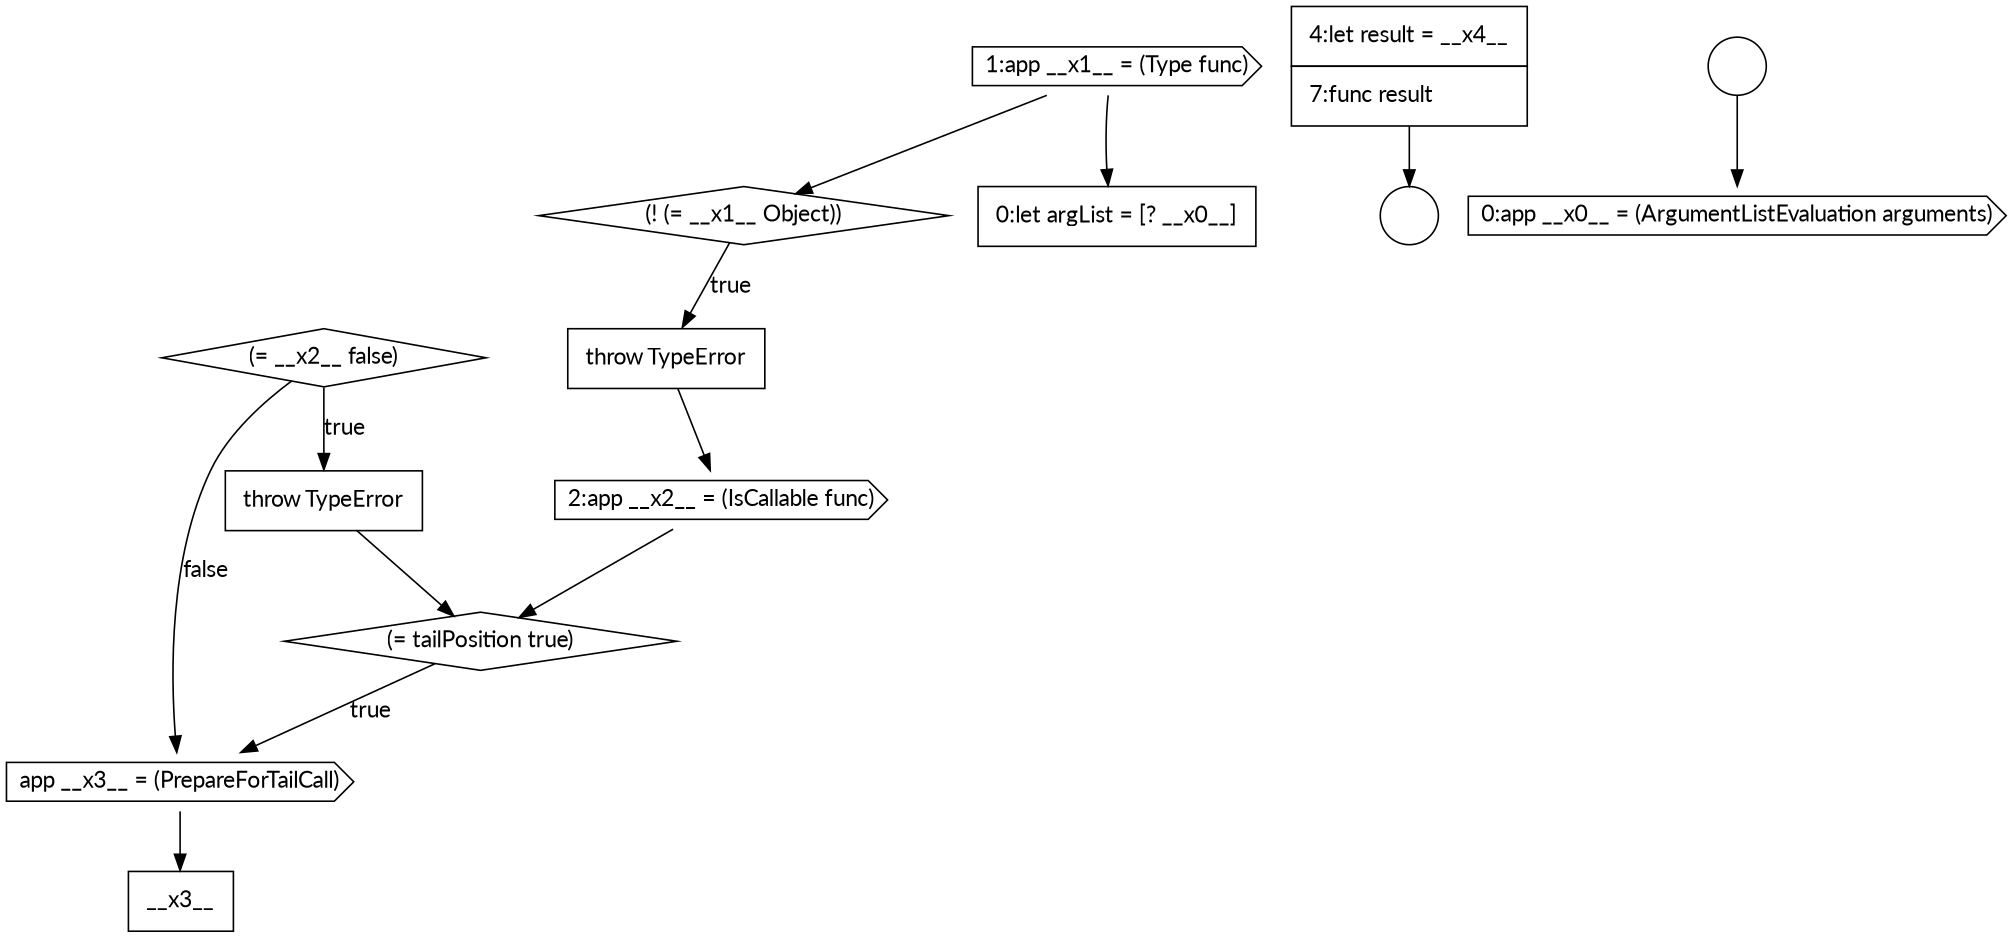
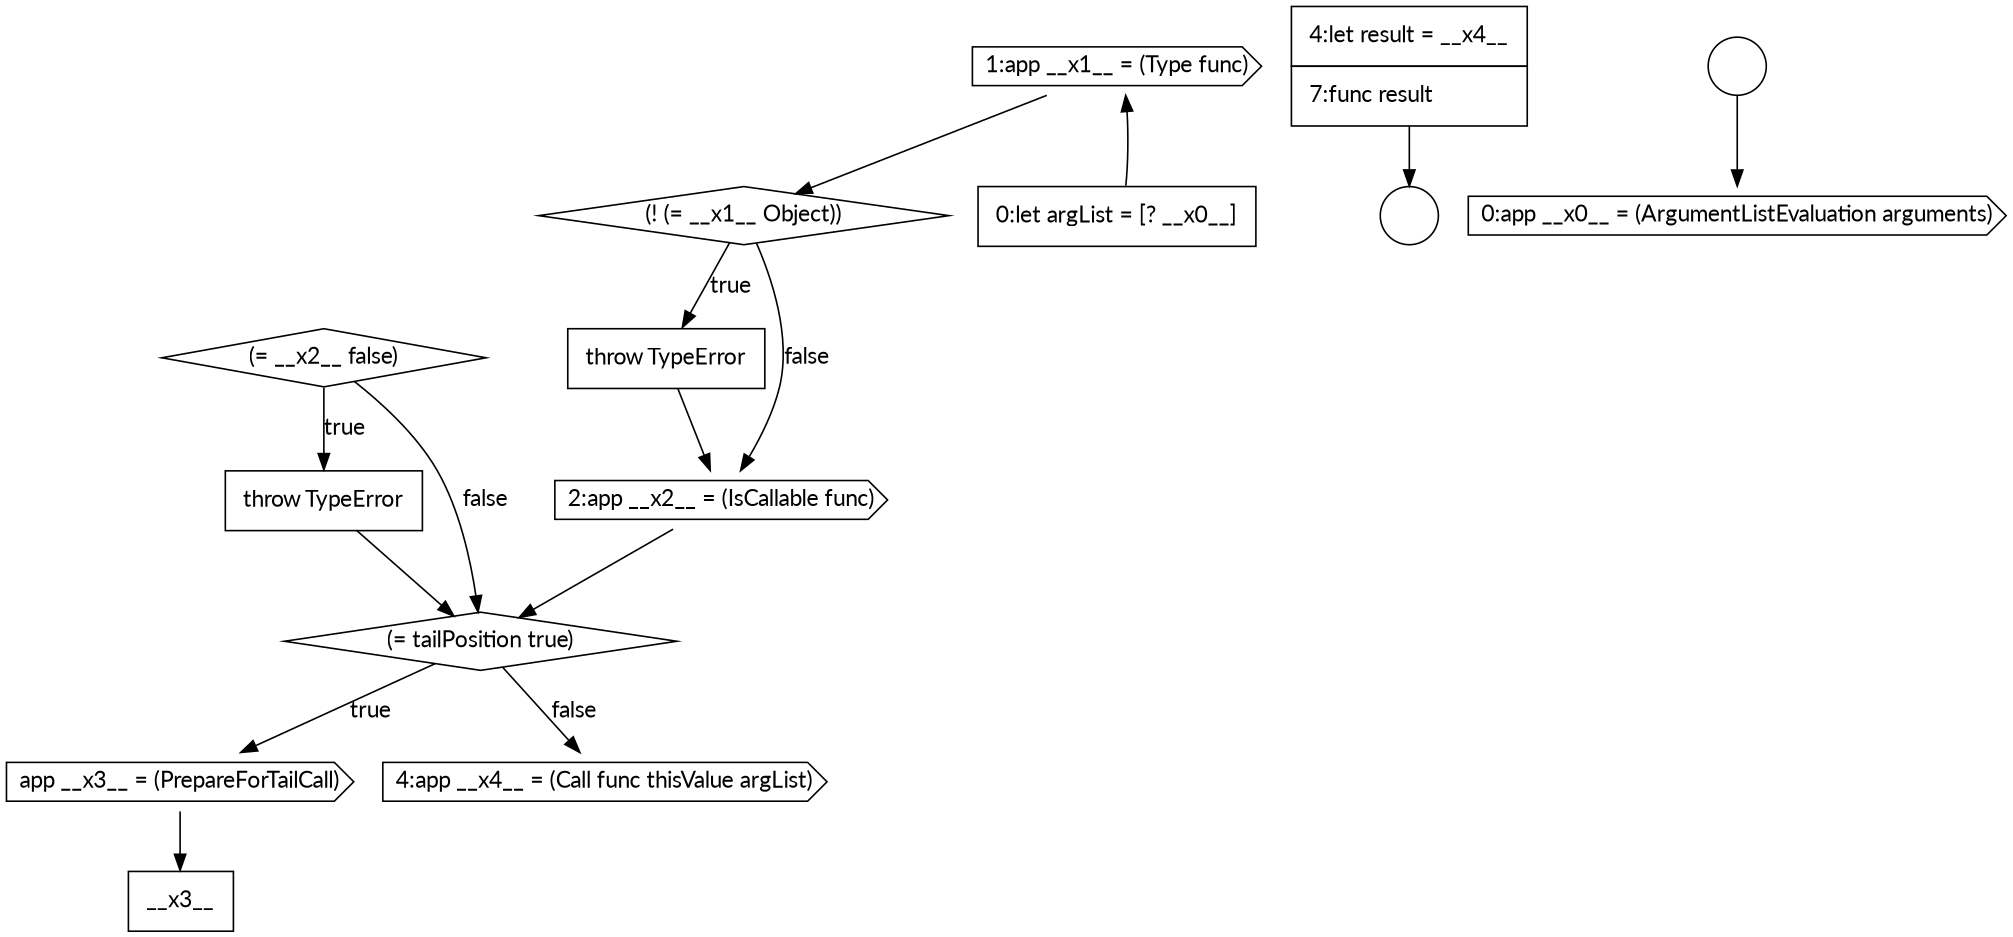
edge "1:app __x1__ = (Type func)" -> "0:let argList = [? __x0__]": reversed
edge "(! (= __x1__ Object))" -> "2:app __x2__ = (IsCallable func)": added, label "false"
edge "(= __x2__ false)" -> "app __x3__ = (PrepareForTailCall)": now "(= __x2__ false)" -> "(= tailPosition true)"
node "4:app __x4__ = (Call func thisValue argList)": added
